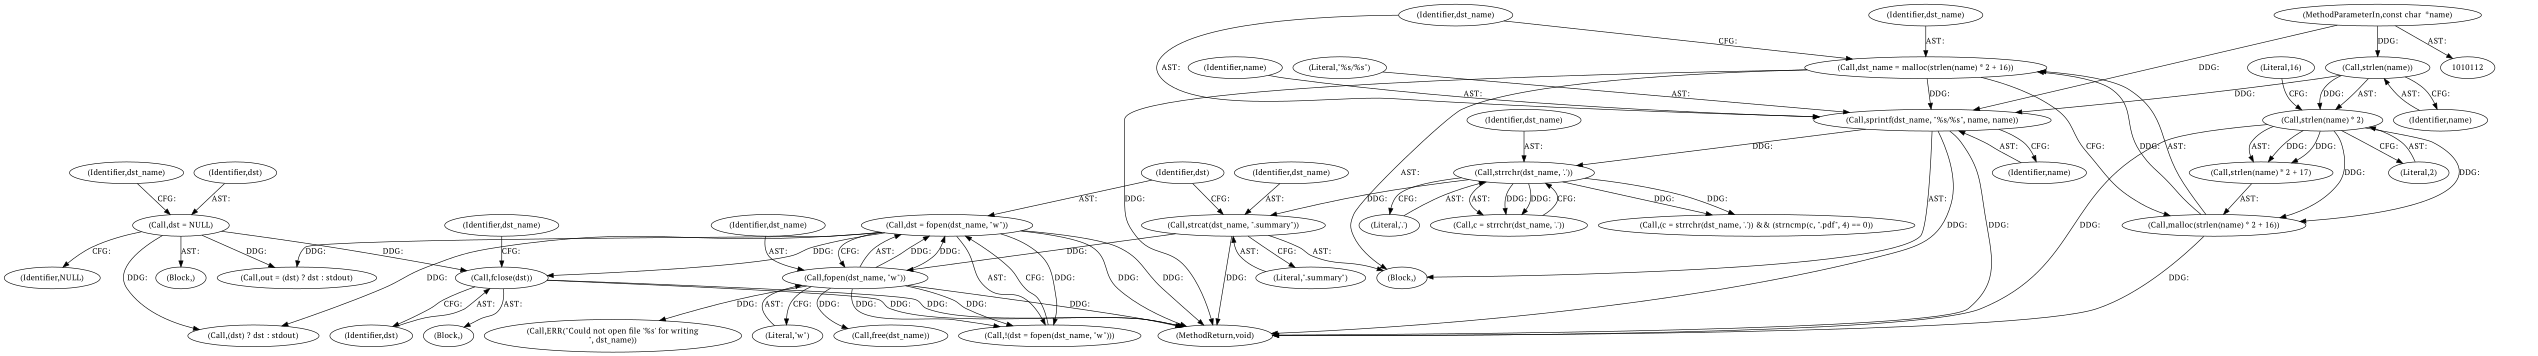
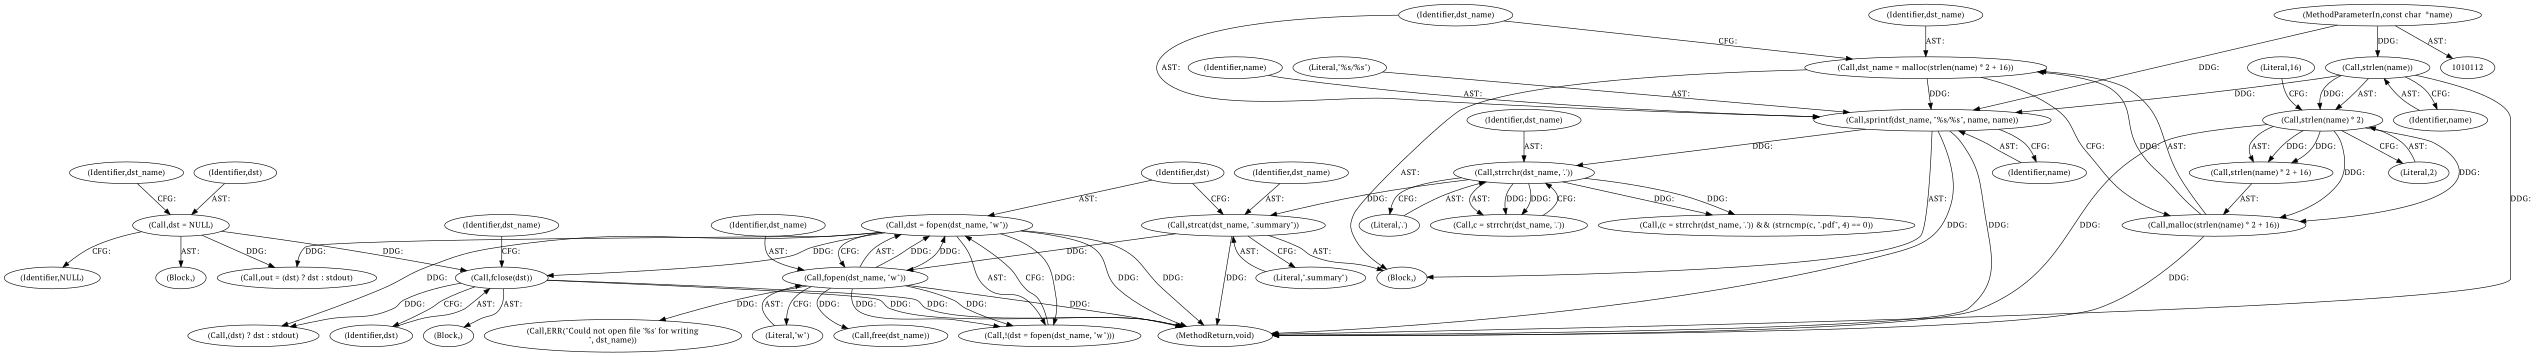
edge "(Call,dst_name = malloc(strlen(name) * 2 + 16))" -> "(MethodReturn,void)": now "(Call,strlen(name))" -> "(MethodReturn,void)"
node "(Call,strlen(name) * 2 + 17)": label "(Call,strlen(name) * 2 + 17)" -> "(Call,strlen(name) * 2 + 16)"
edge "(Call,dst = NULL)" -> "(Call,(dst) ? dst : stdout)": now "(Call,fclose(dst))" -> "(Call,(dst) ? dst : stdout)"
